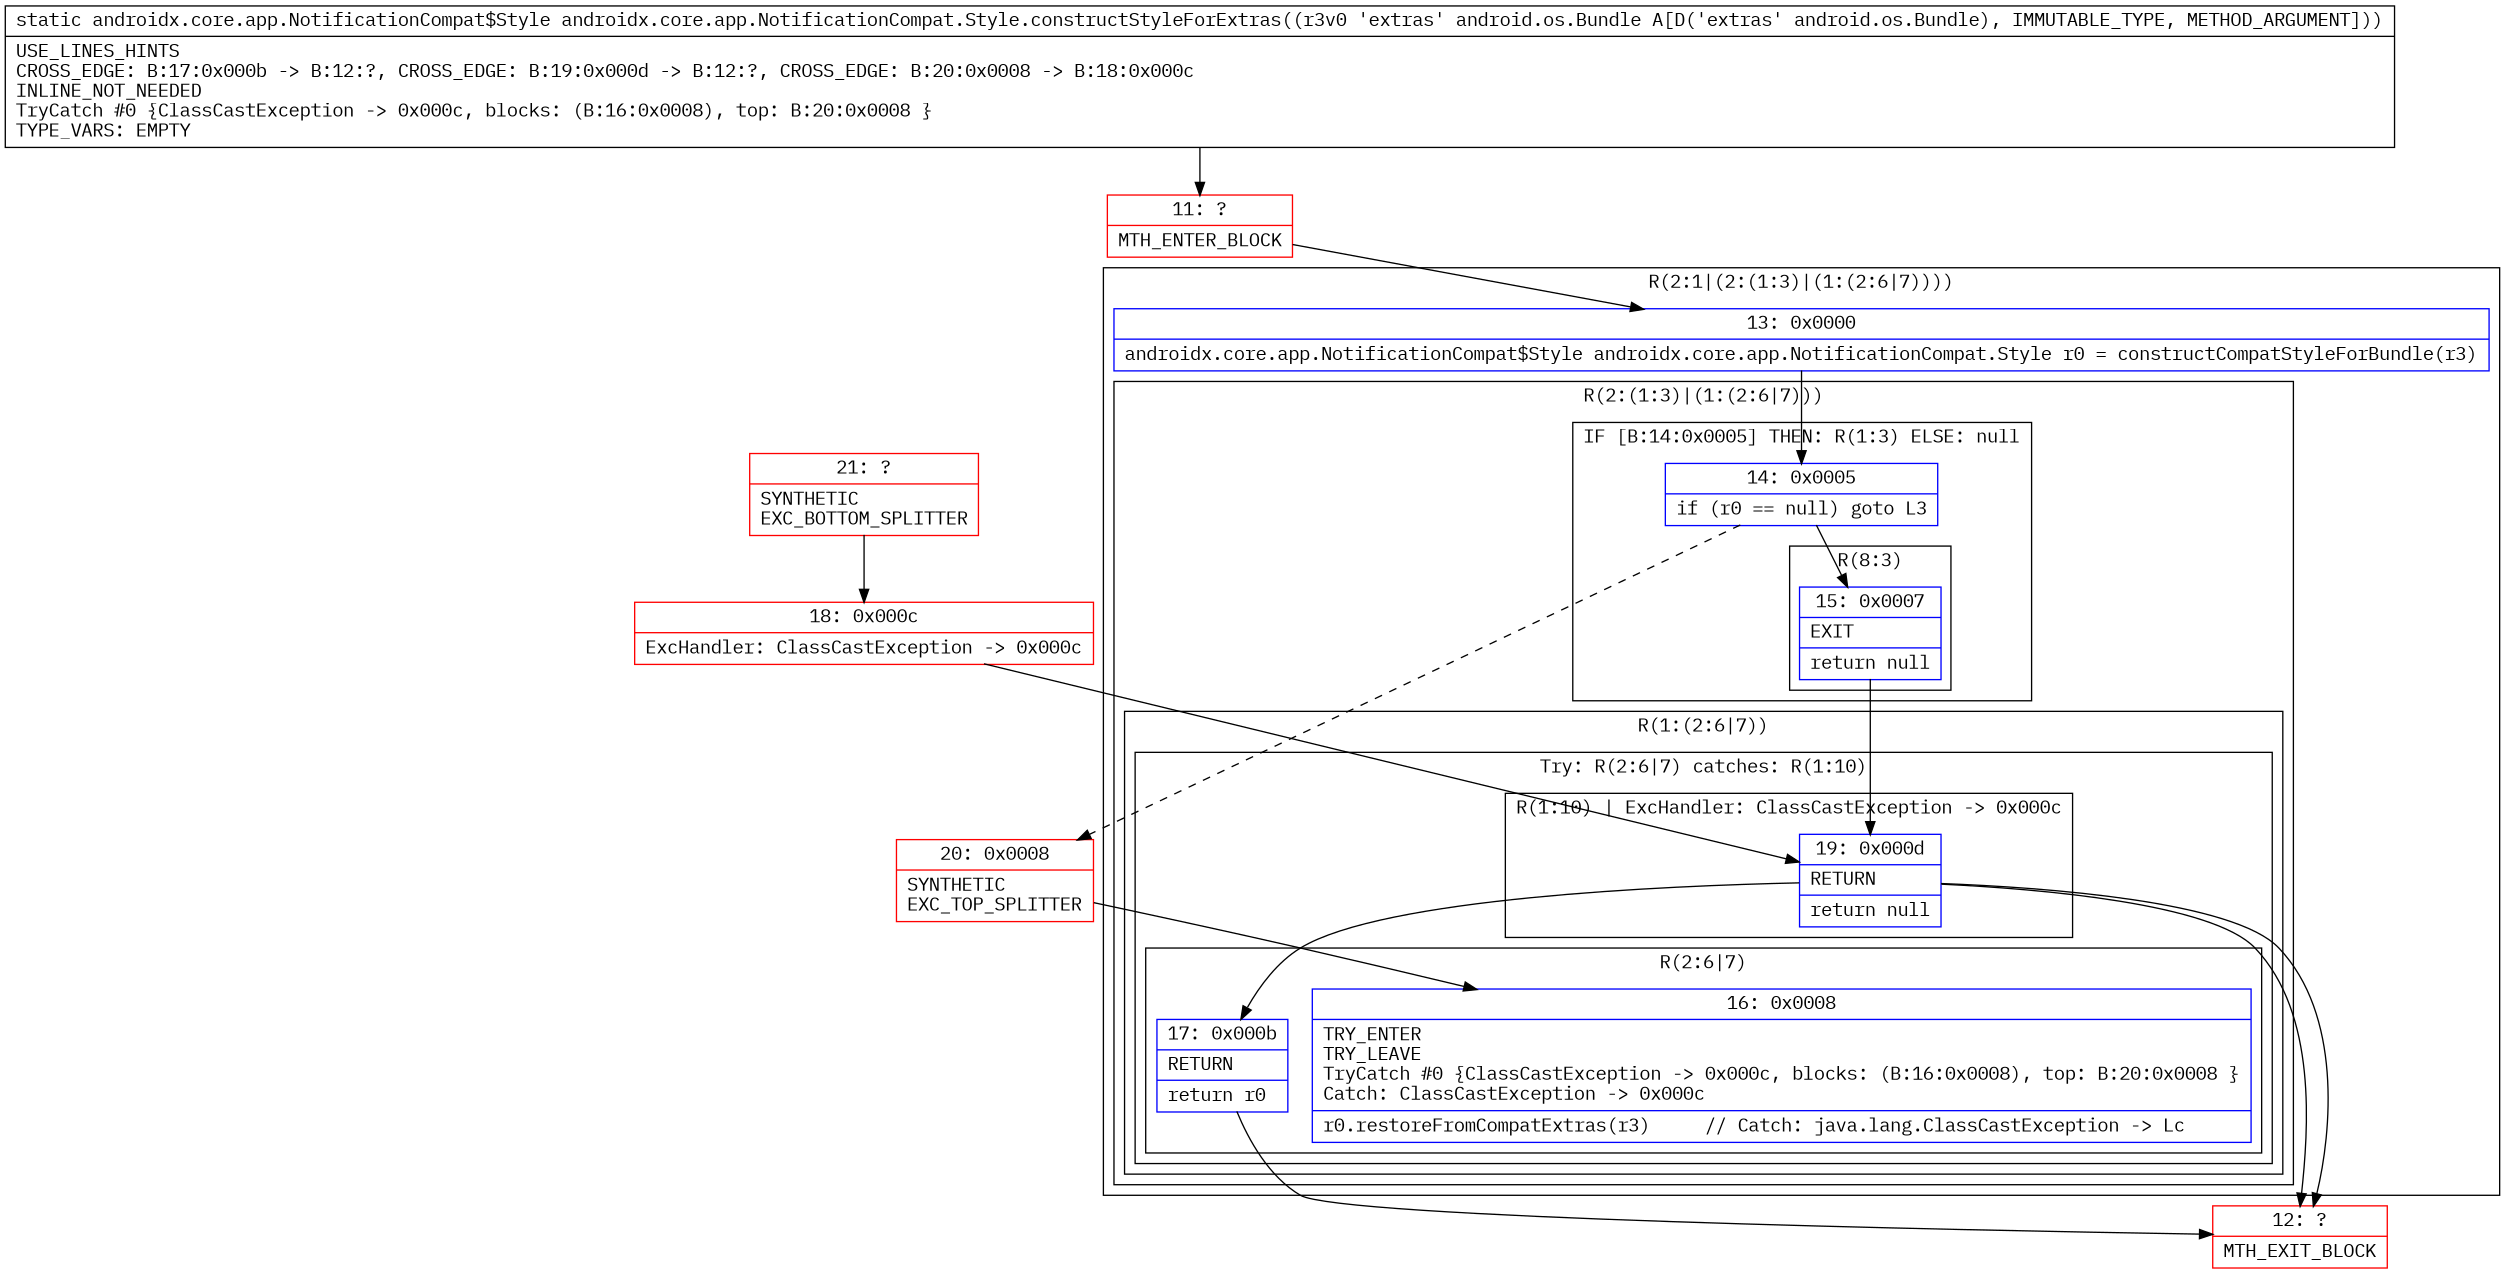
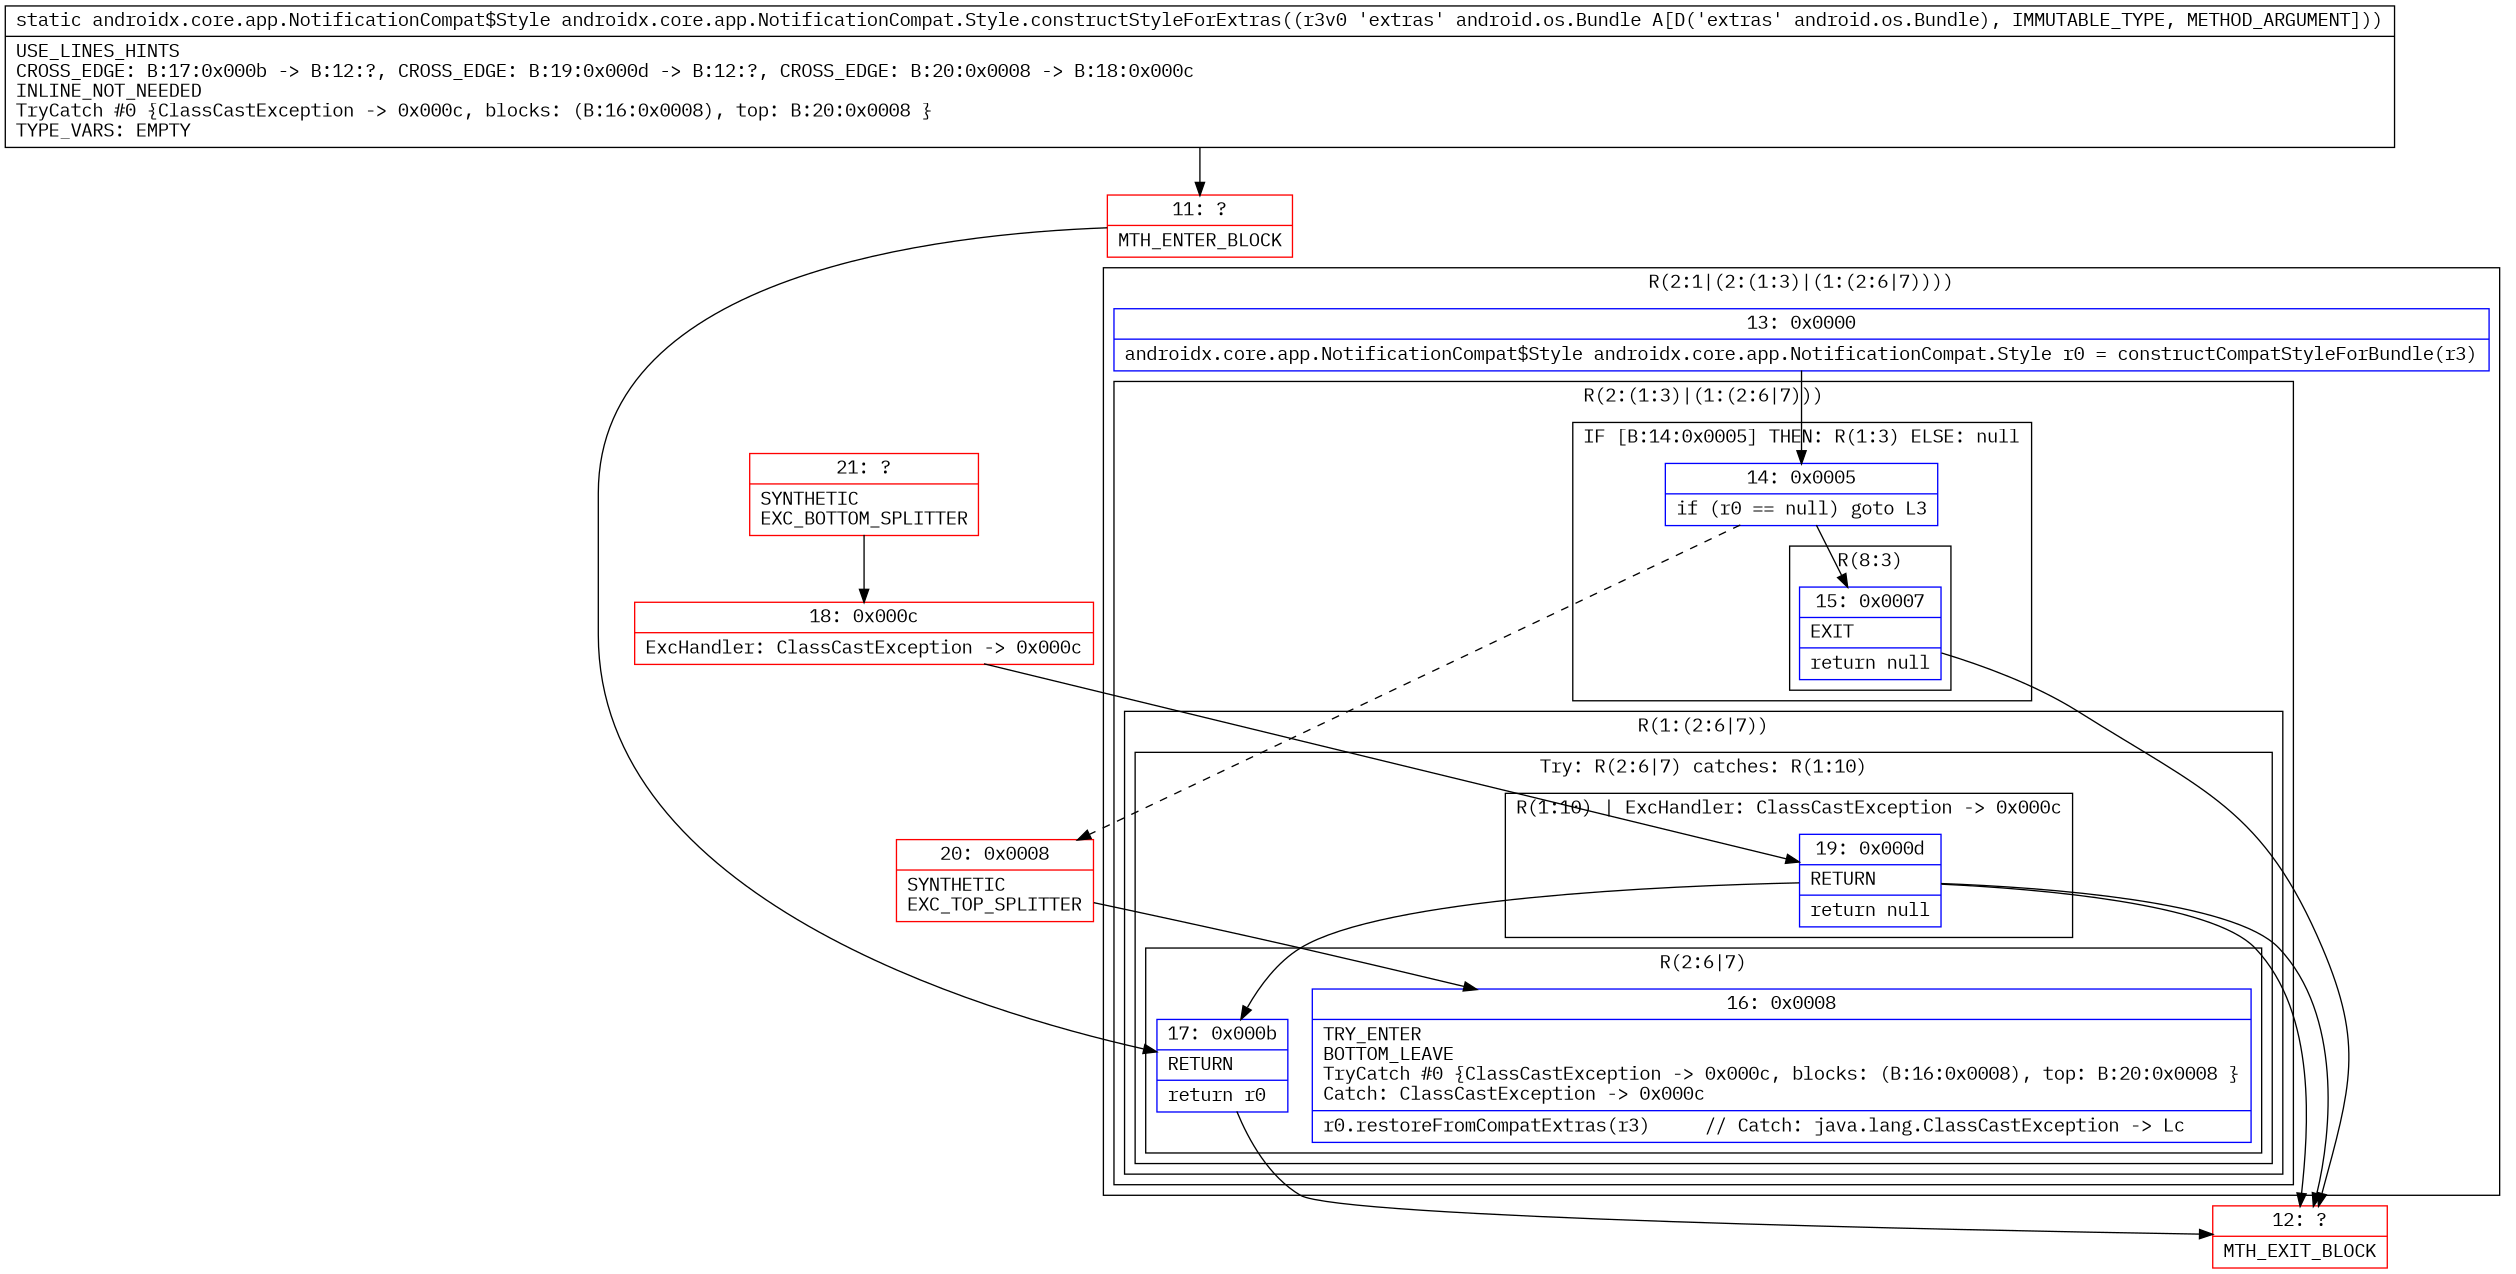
edge "11: ?" -> "13: 0x0000": now "11: ?" -> "17: 0x000b"
edge "15: 0x0007" -> "19: 0x000d": now "15: 0x0007" -> "12: ?"
node "16: 0x0008": text "TRY_LEAVE" -> "BOTTOM_LEAVE"
